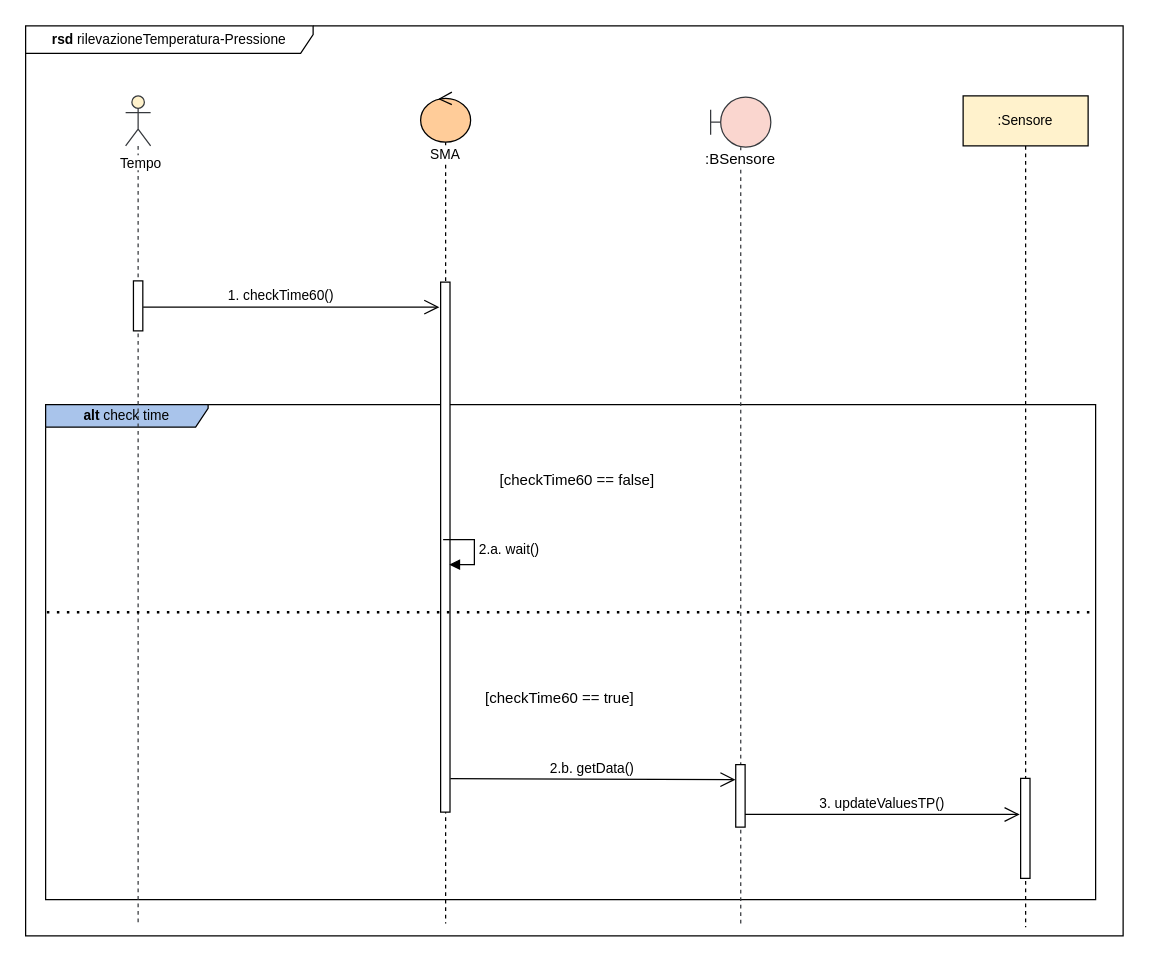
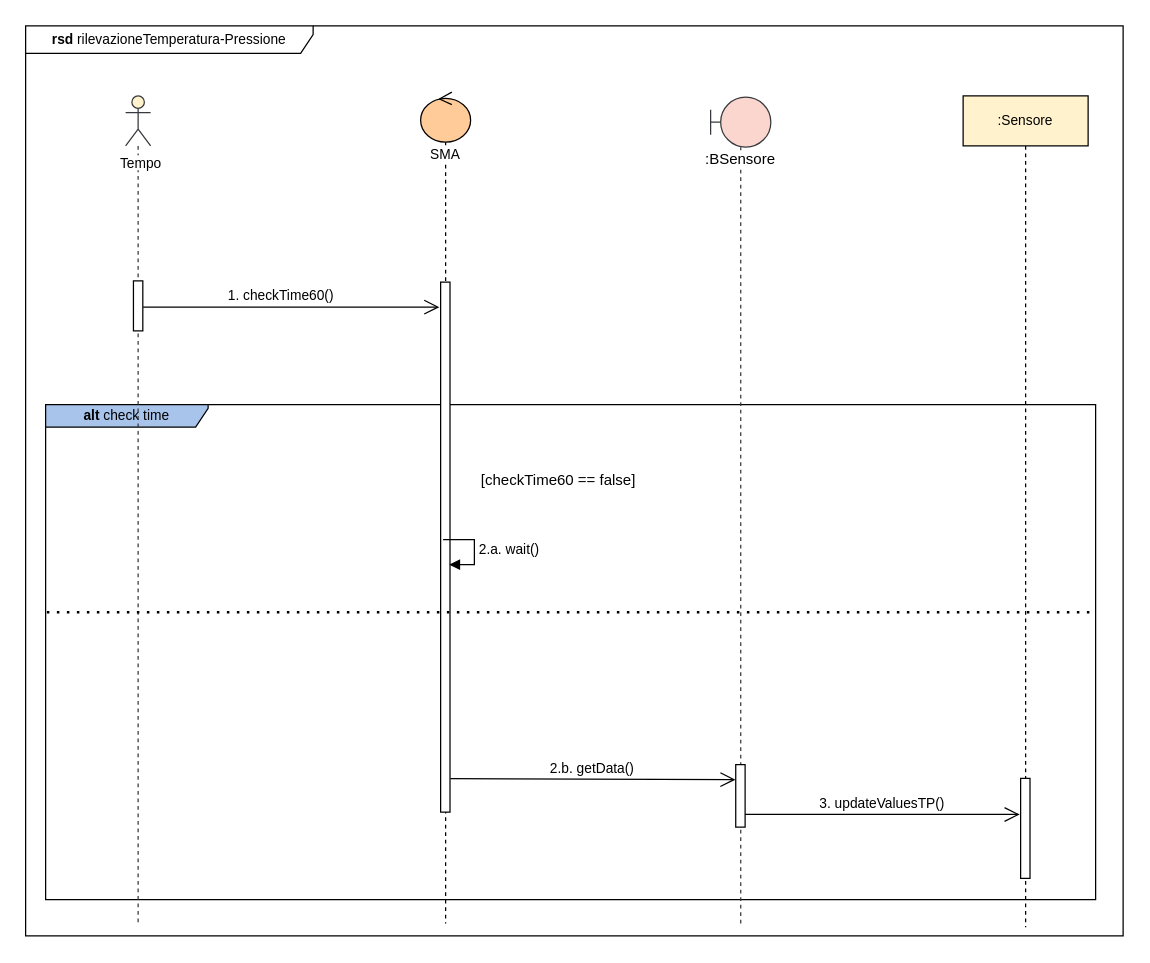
node "[checkTime60 == false]": moved (576, 480) -> (558, 480)
node "[checkTime60 == true]": removed
